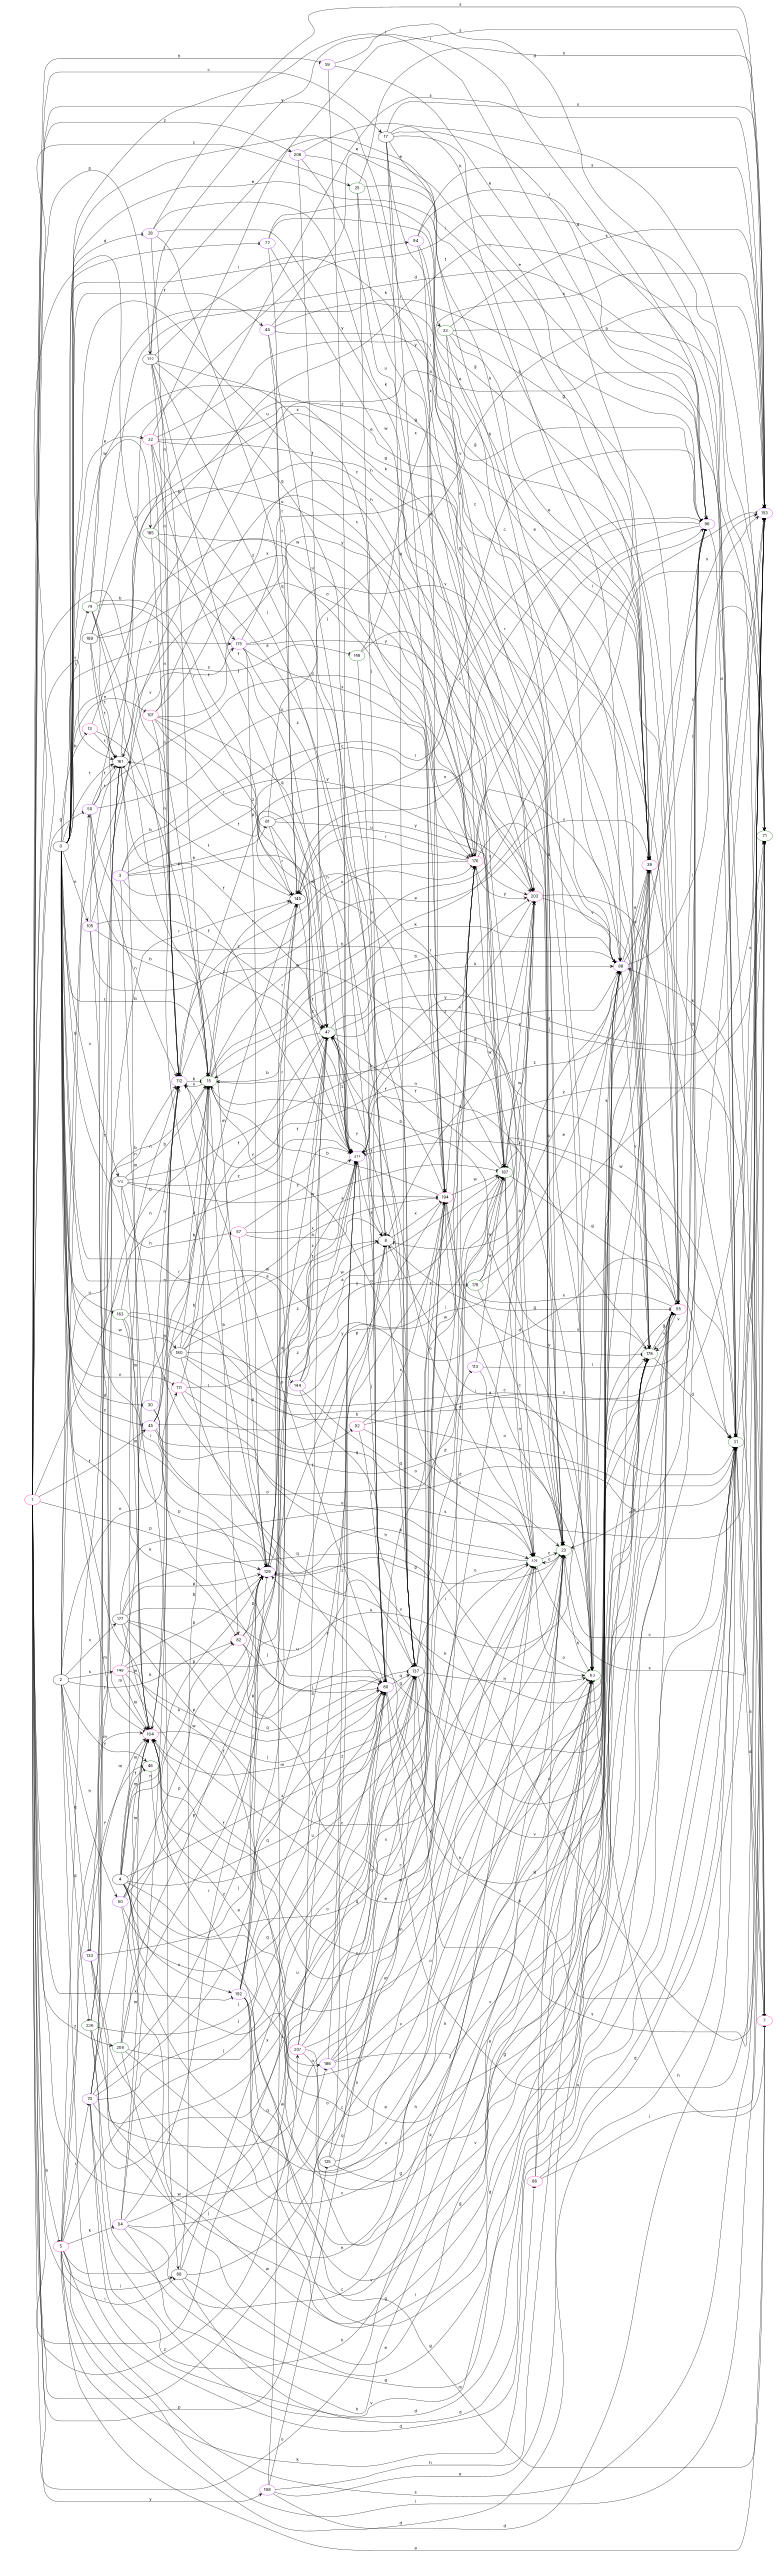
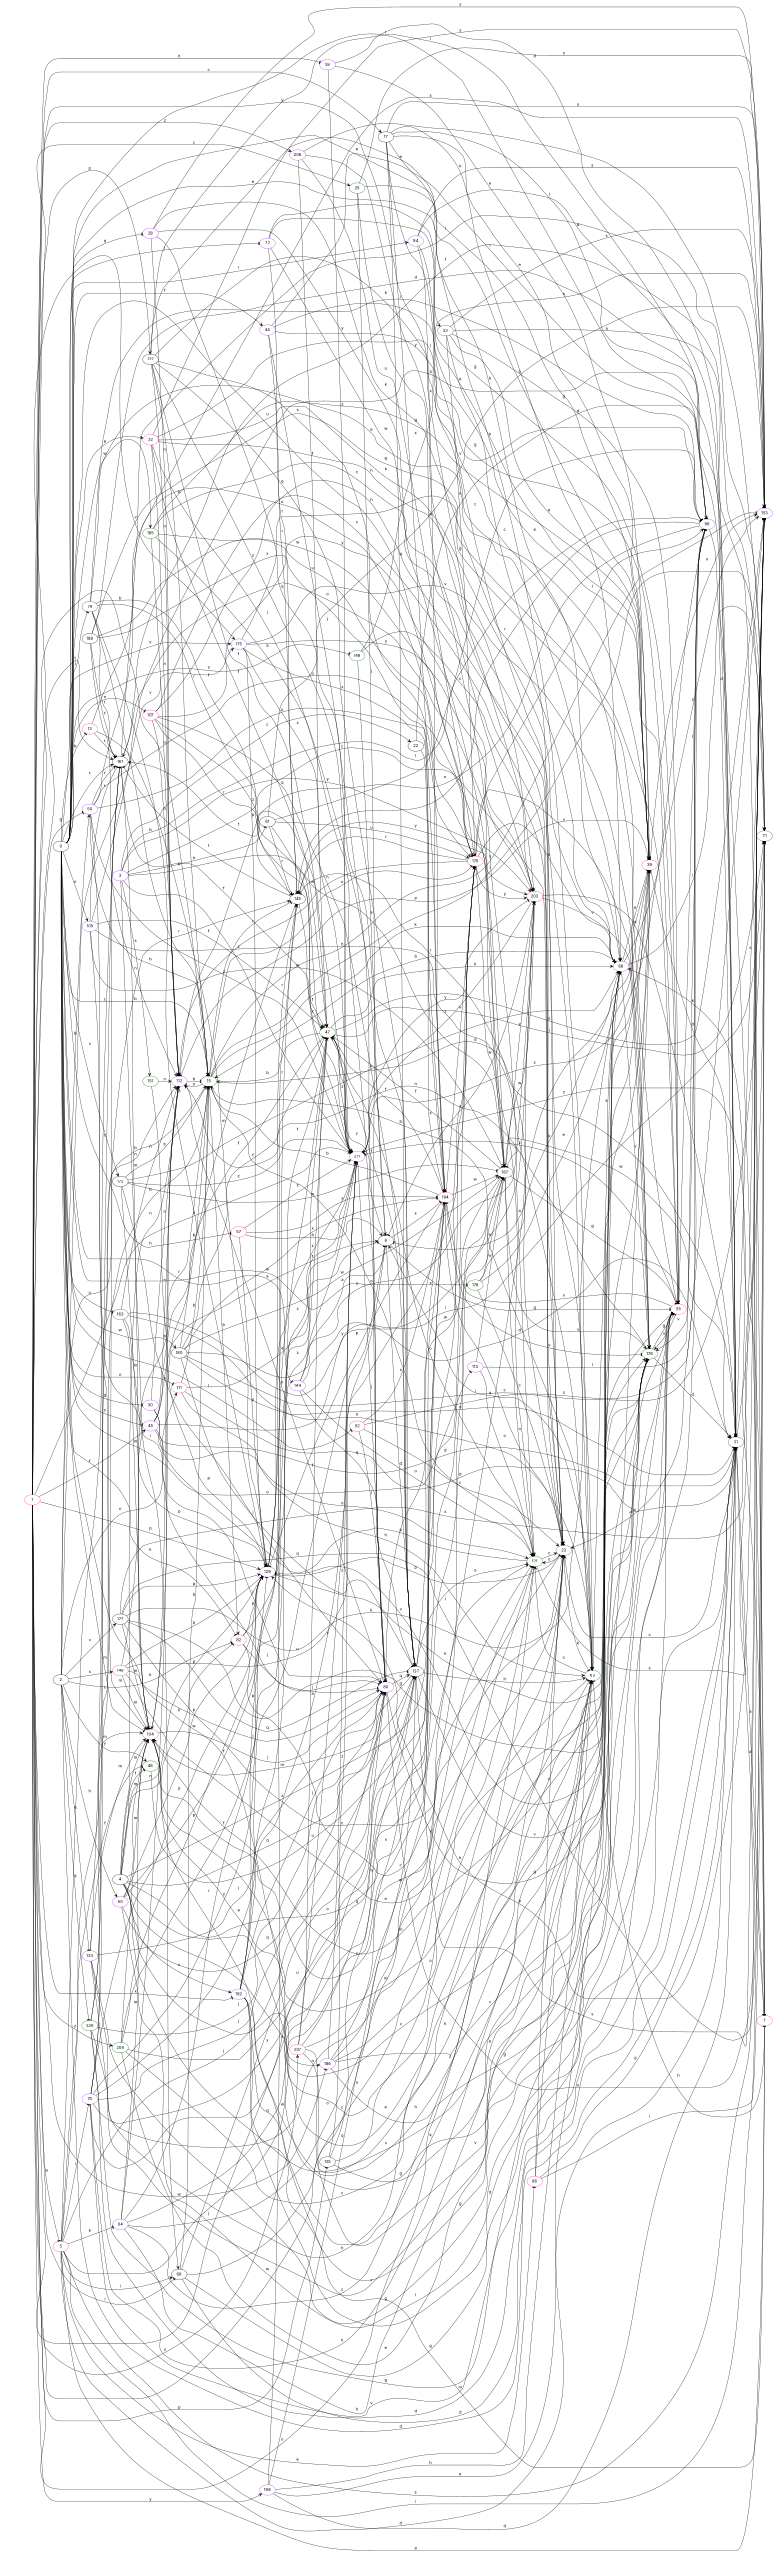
node "22": added
node "151": added
edge "211" -> "8": removed, label "a"
